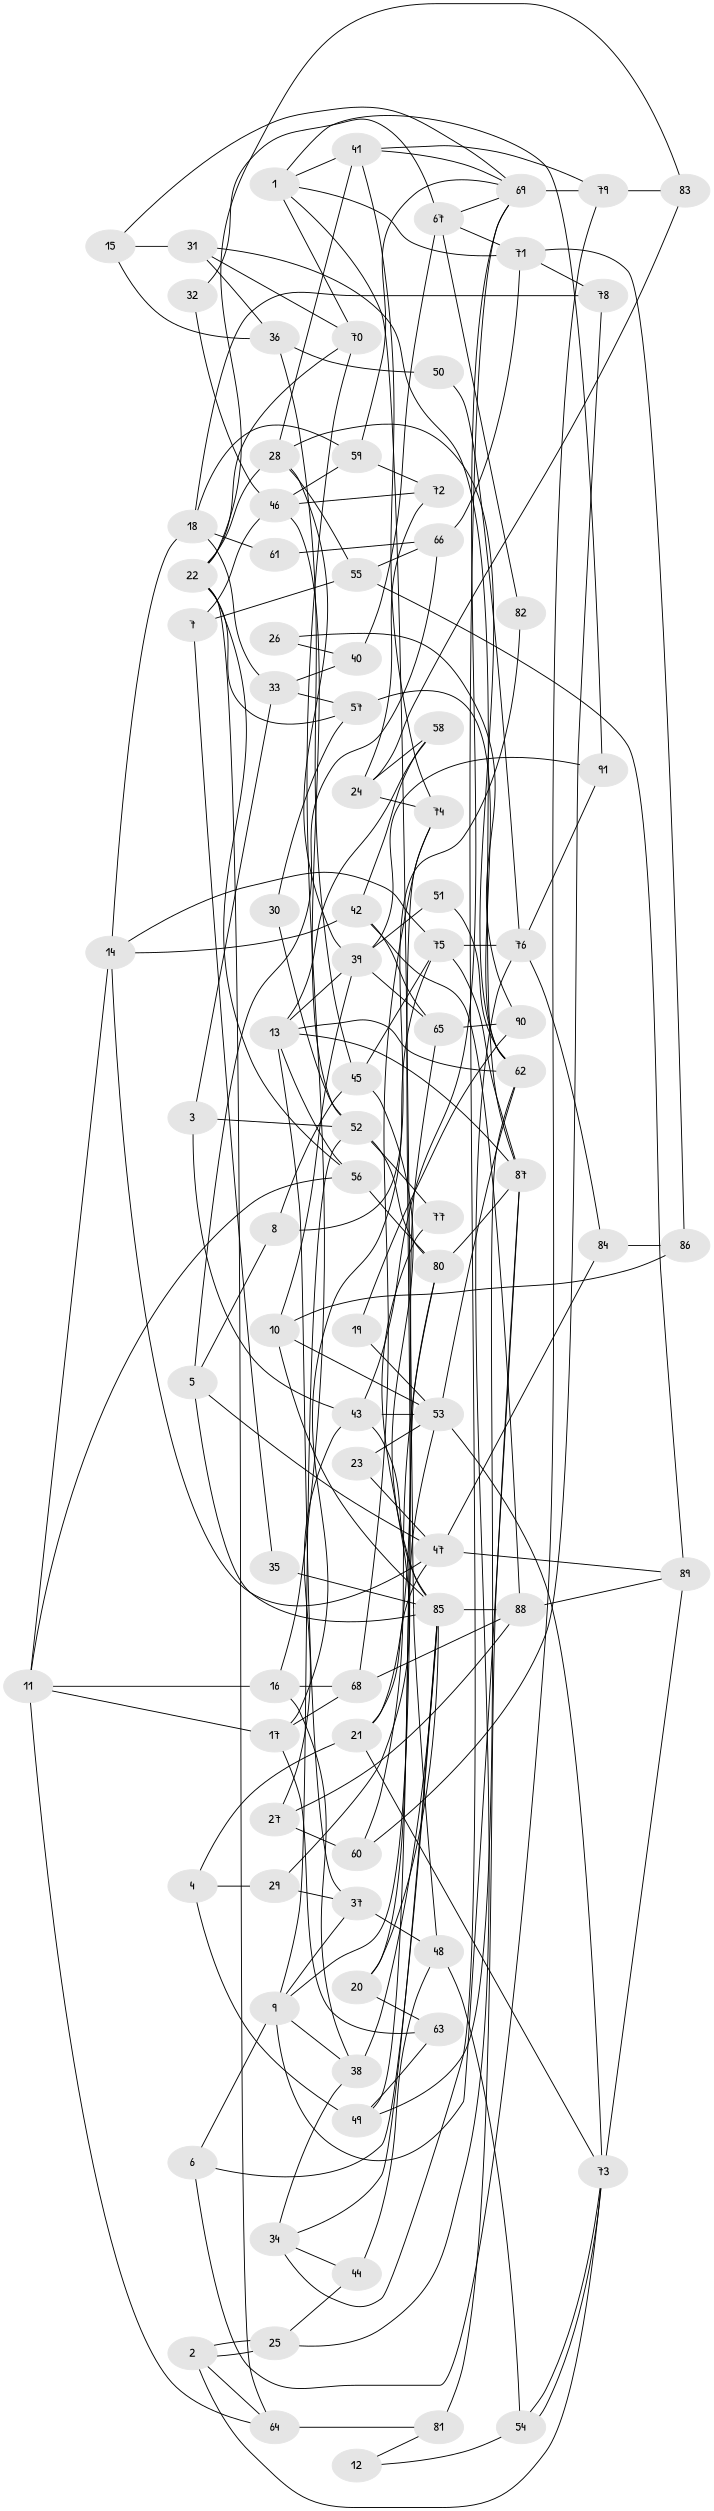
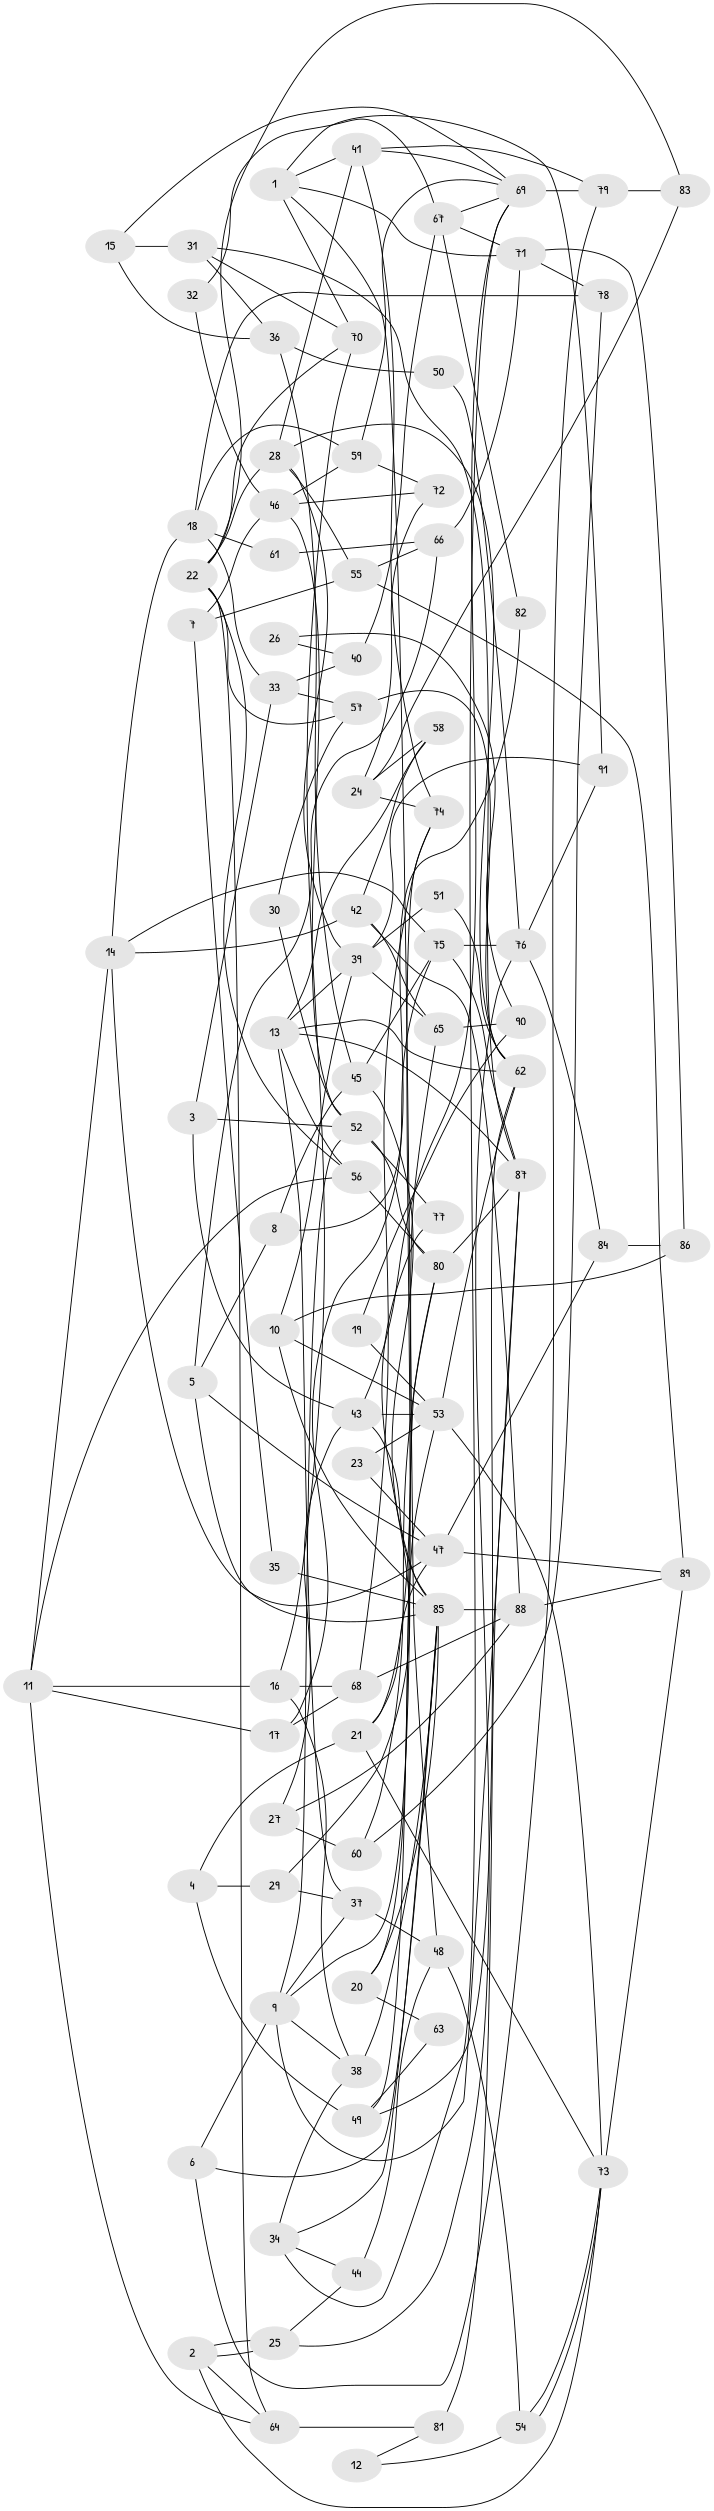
edge "17" -- "63": removed
